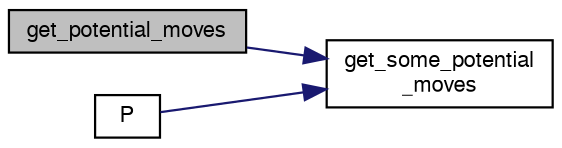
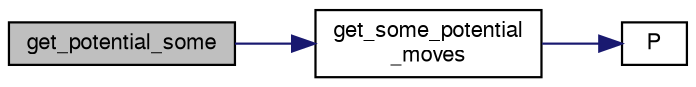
node "get_potential_moves": label "get_potential_moves" -> "get_potential_some"
edge "P" -> "get_some_potential _moves": reversed
